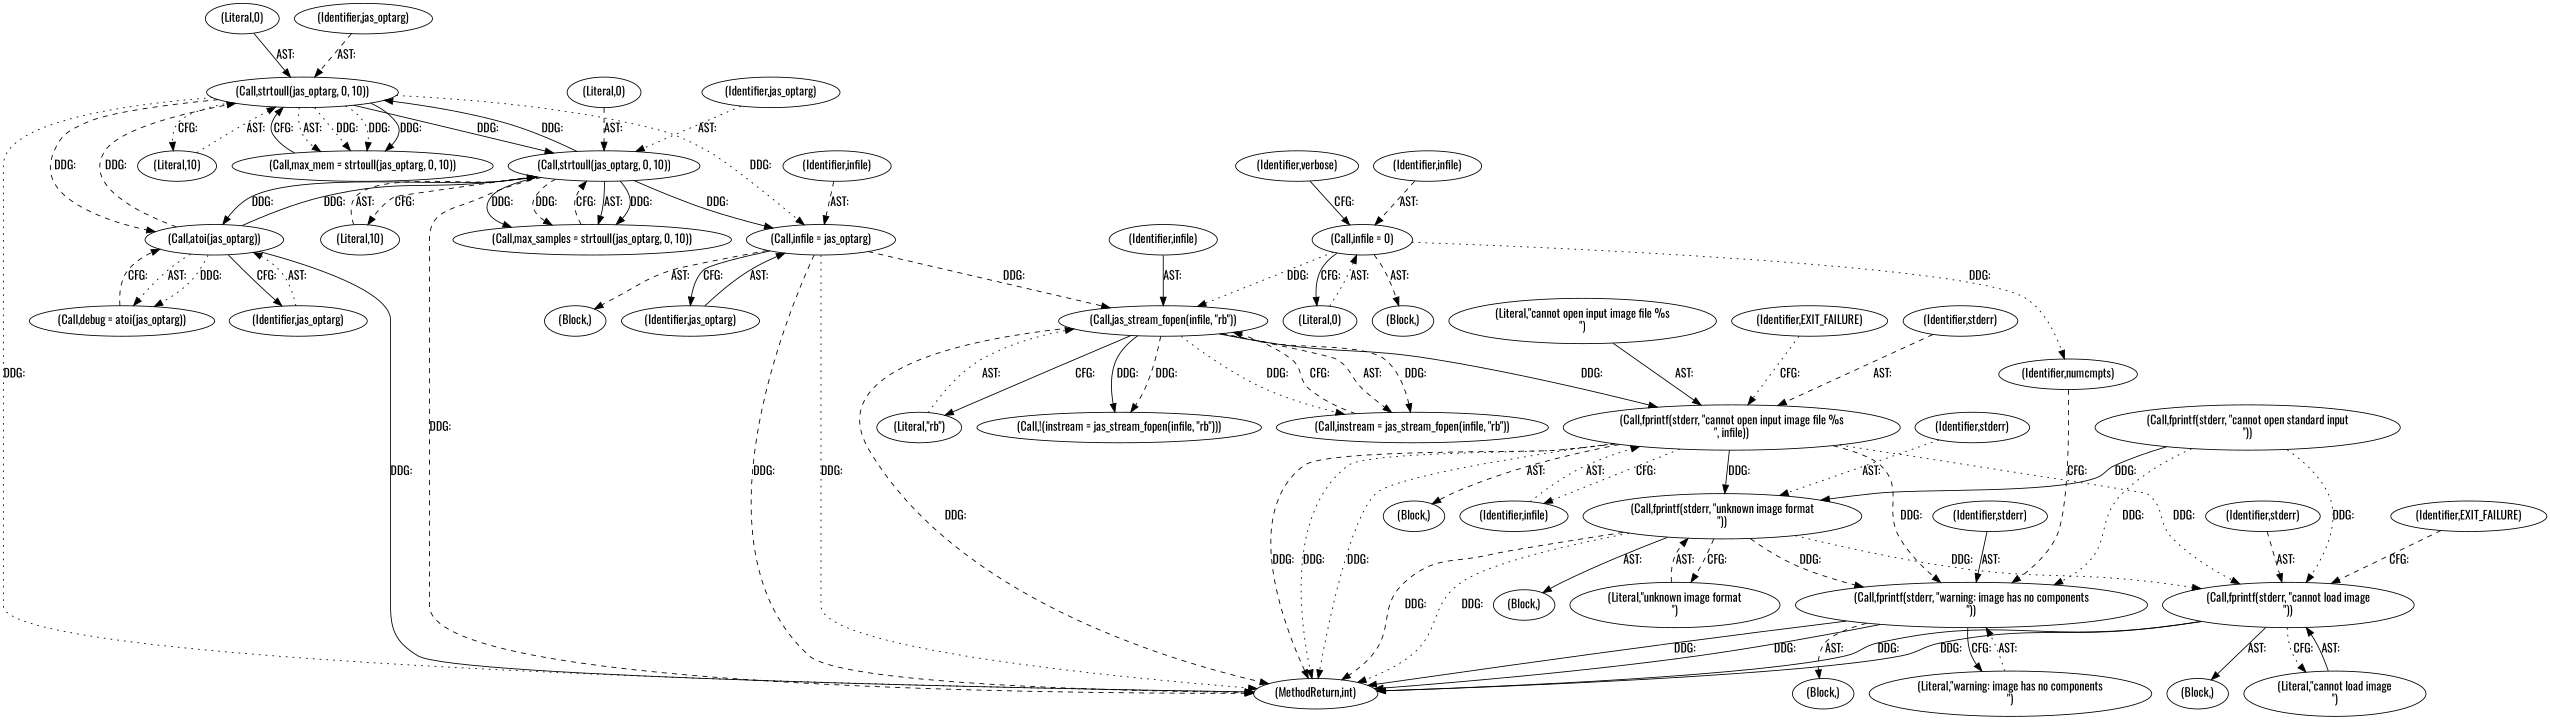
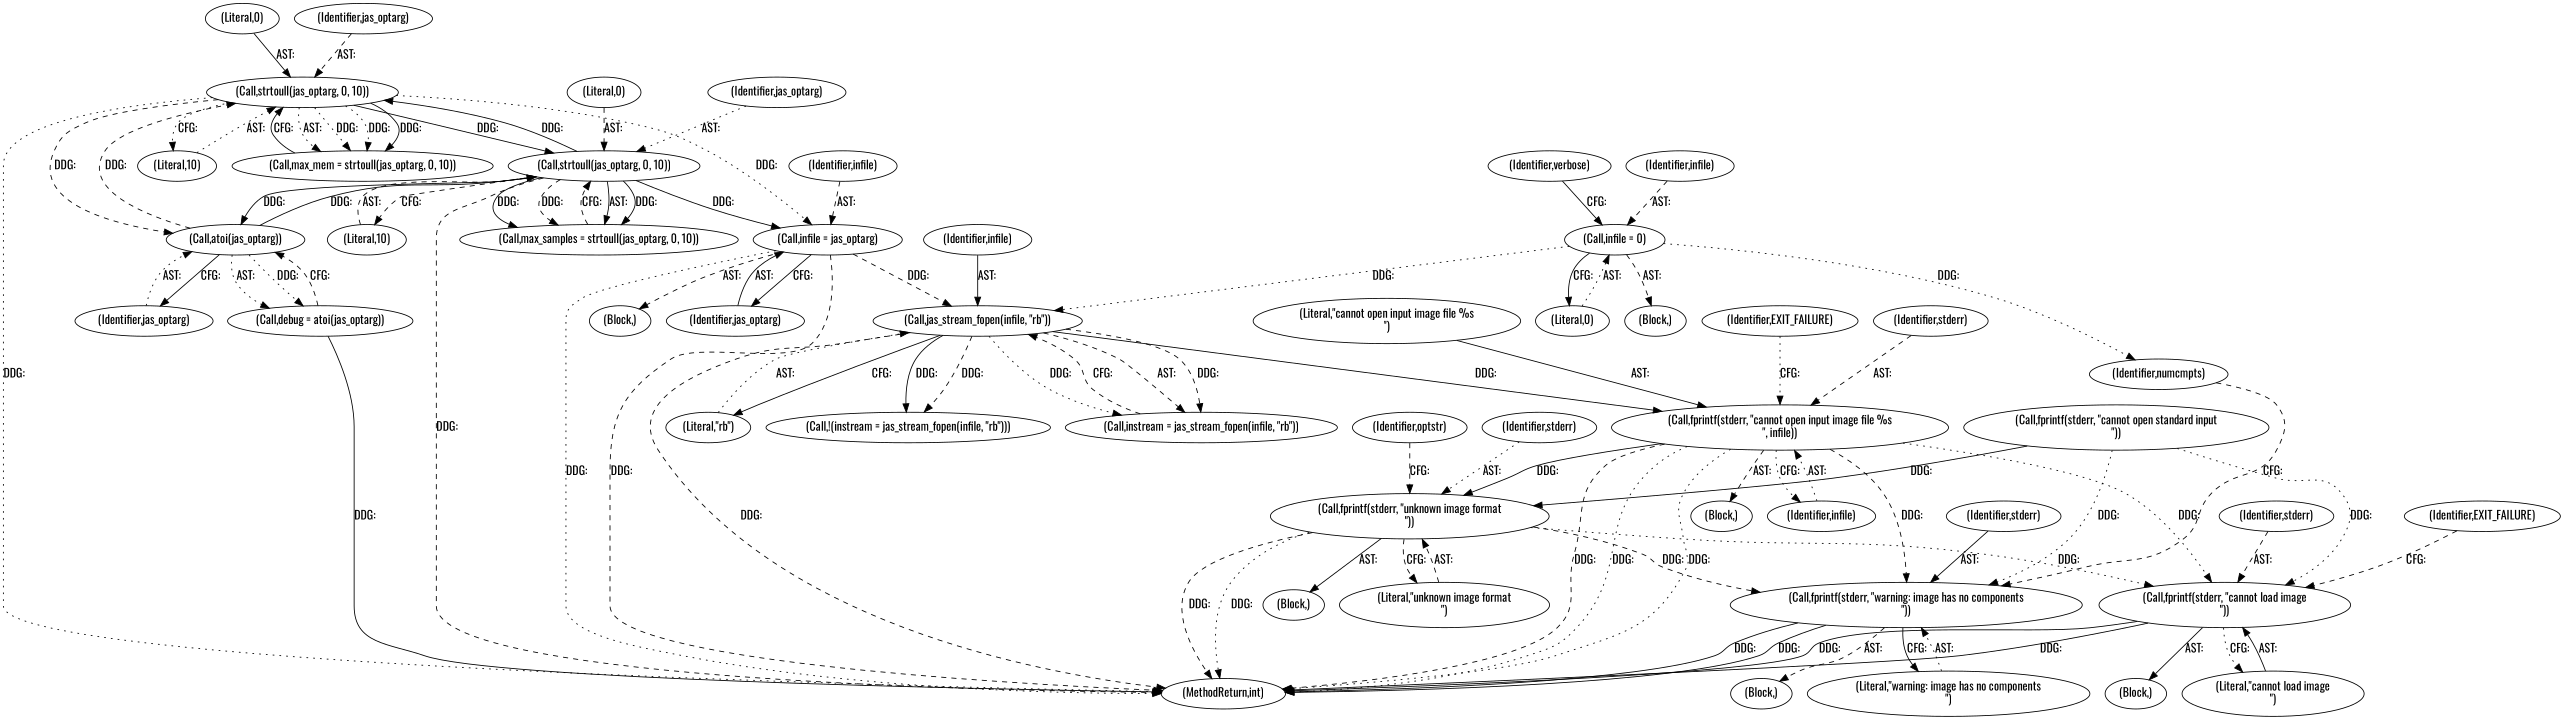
node "(Identifier,optstr)": added
edge "(Call,atoi(jas_optarg))" -> "(MethodReturn,int)": now "(Call,debug = atoi(jas_optarg))" -> "(MethodReturn,int)"
